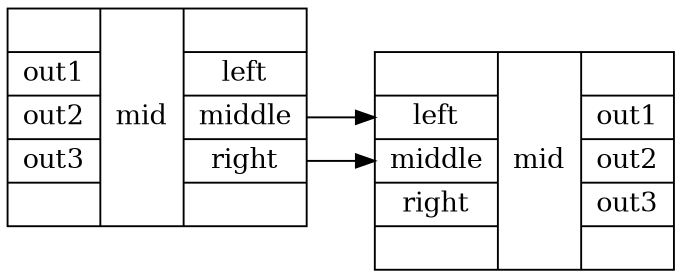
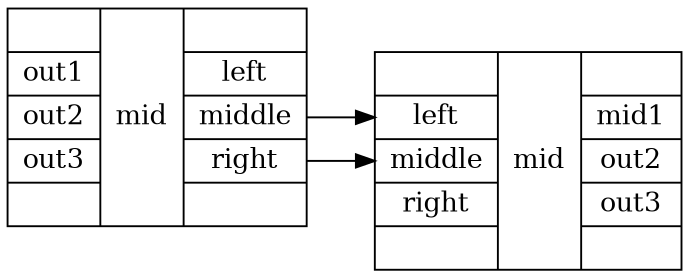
node "left": text "out1" -> "mid1"
